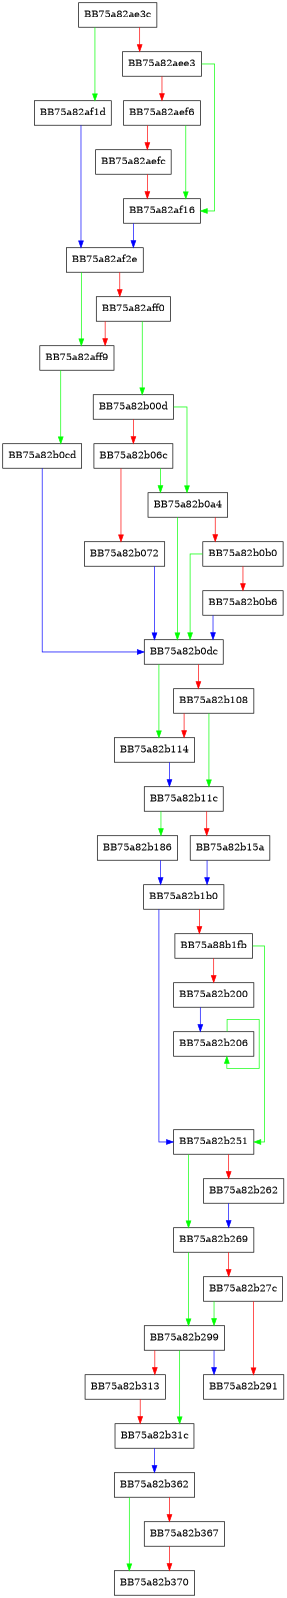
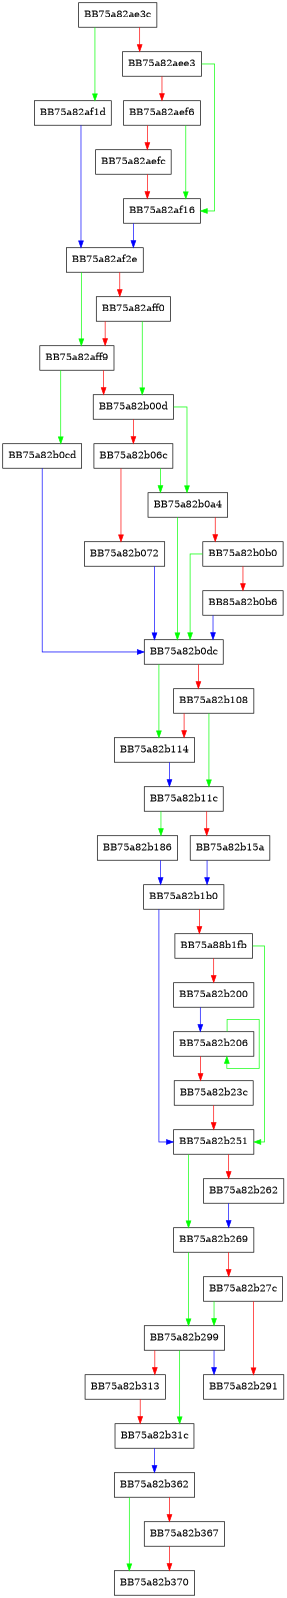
edge "BB75a82aff9" -> "BB75a82b00d": added
node "BB75a82b0b6": label "BB75a82b0b6" -> "BB85a82b0b6"
node "BB75a82b23c": added
